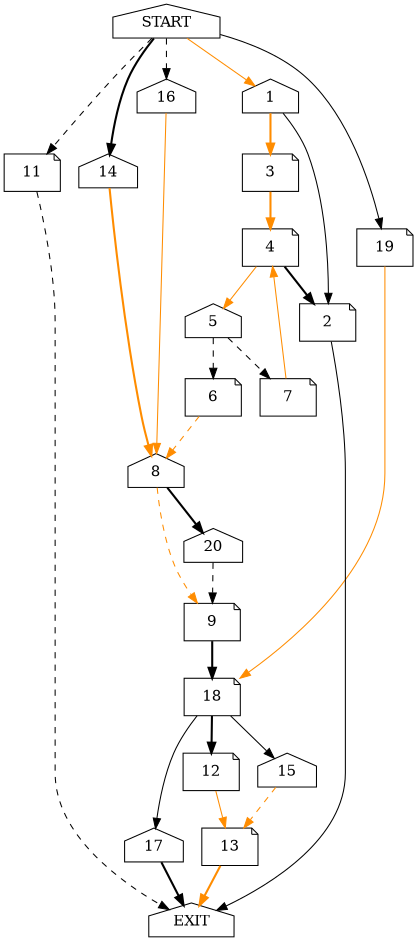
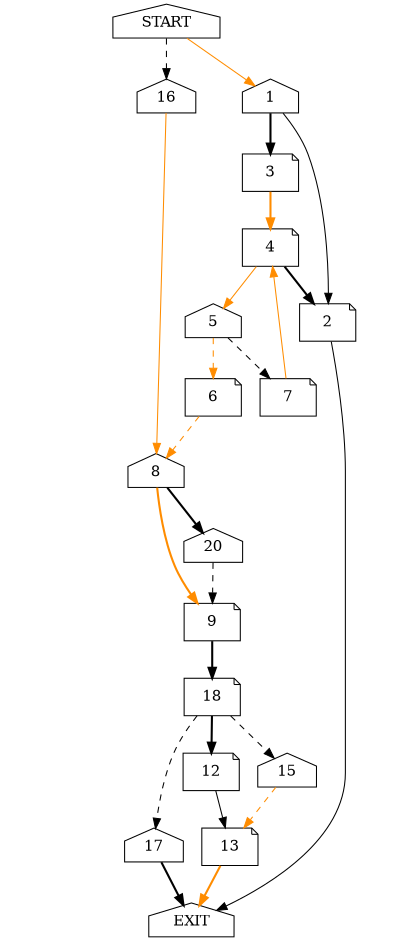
edge "1" -> "3": color darkorange -> black
node "11": removed
node "14": removed
node "19": removed
edge "5" -> "6": color black -> darkorange
edge "8" -> "9": style dashed -> bold
edge "18" -> "15": style solid -> dashed
edge "18" -> "17": style solid -> dashed
edge "12" -> "13": color darkorange -> black
